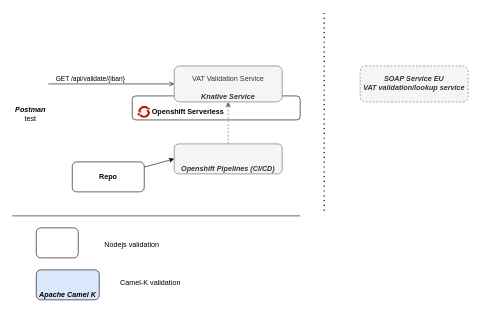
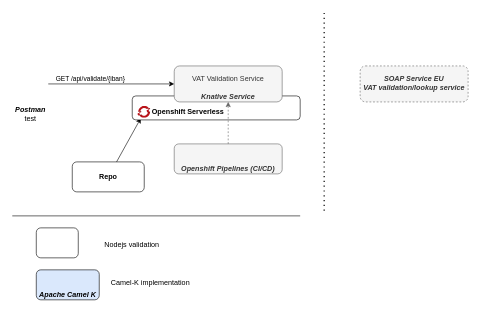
edge "Postman test" -> "VAT Validation Service Knative Service": arrowhead open -> classic
edge "Repo" -> "Openshift Pipelines (CI/CD)": now "Repo" -> "Openshift Serverless"
node "Camel-K validation": label "Camel-K validation" -> "Camel-K implementation"
